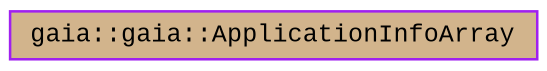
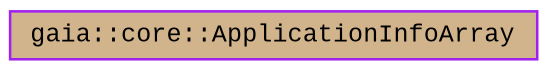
node "gaia::gaia::ApplicationInfoArray": label "gaia::gaia::ApplicationInfoArray" -> "gaia::core::ApplicationInfoArray"
